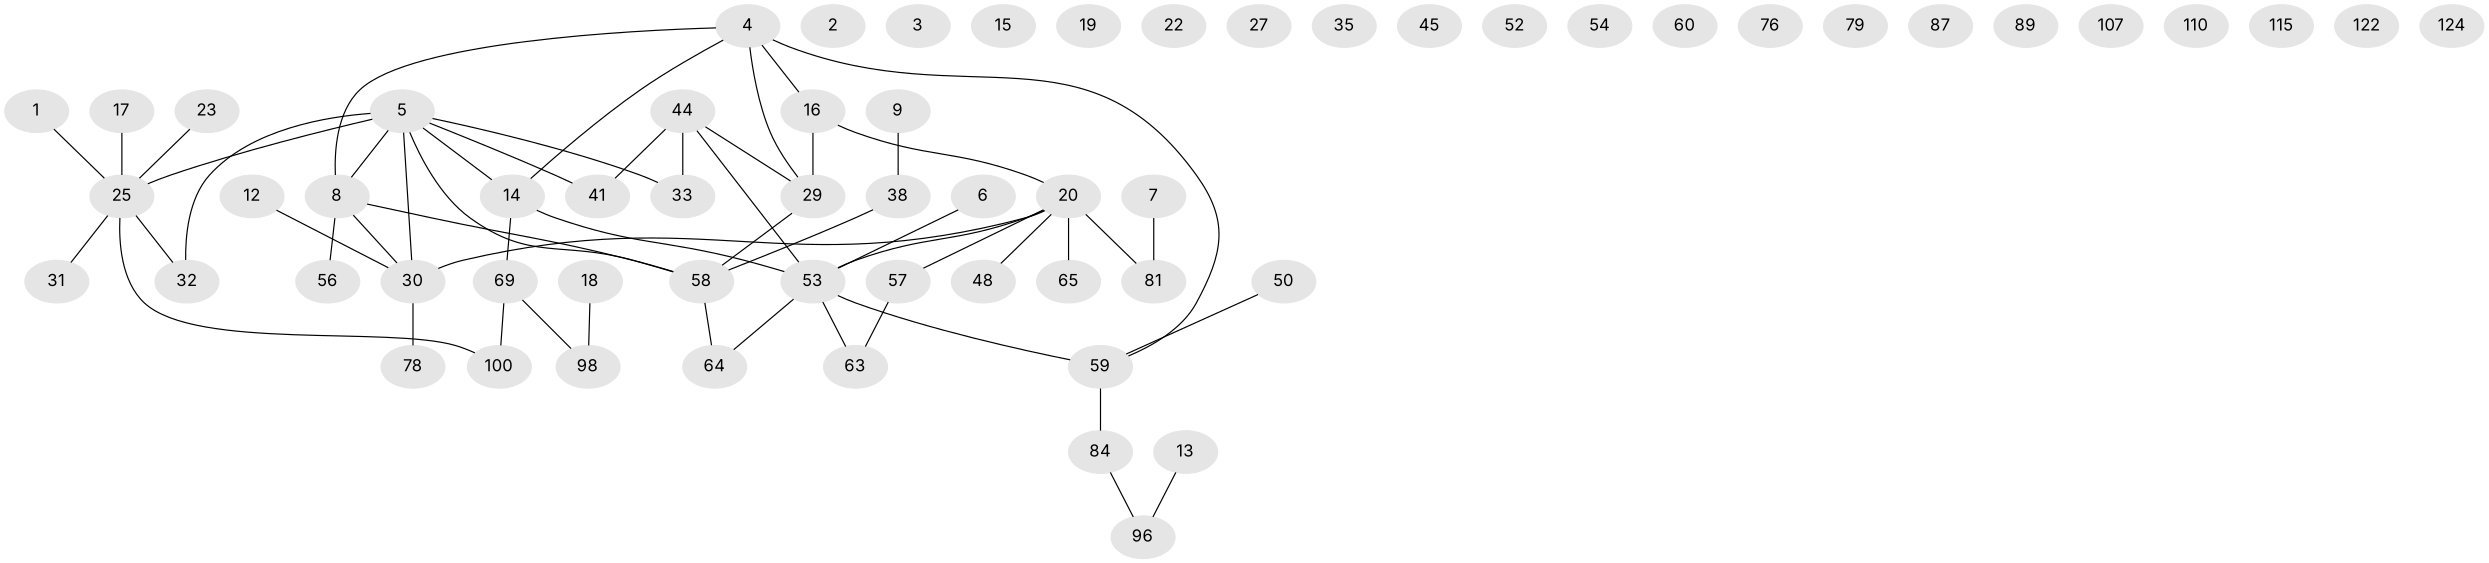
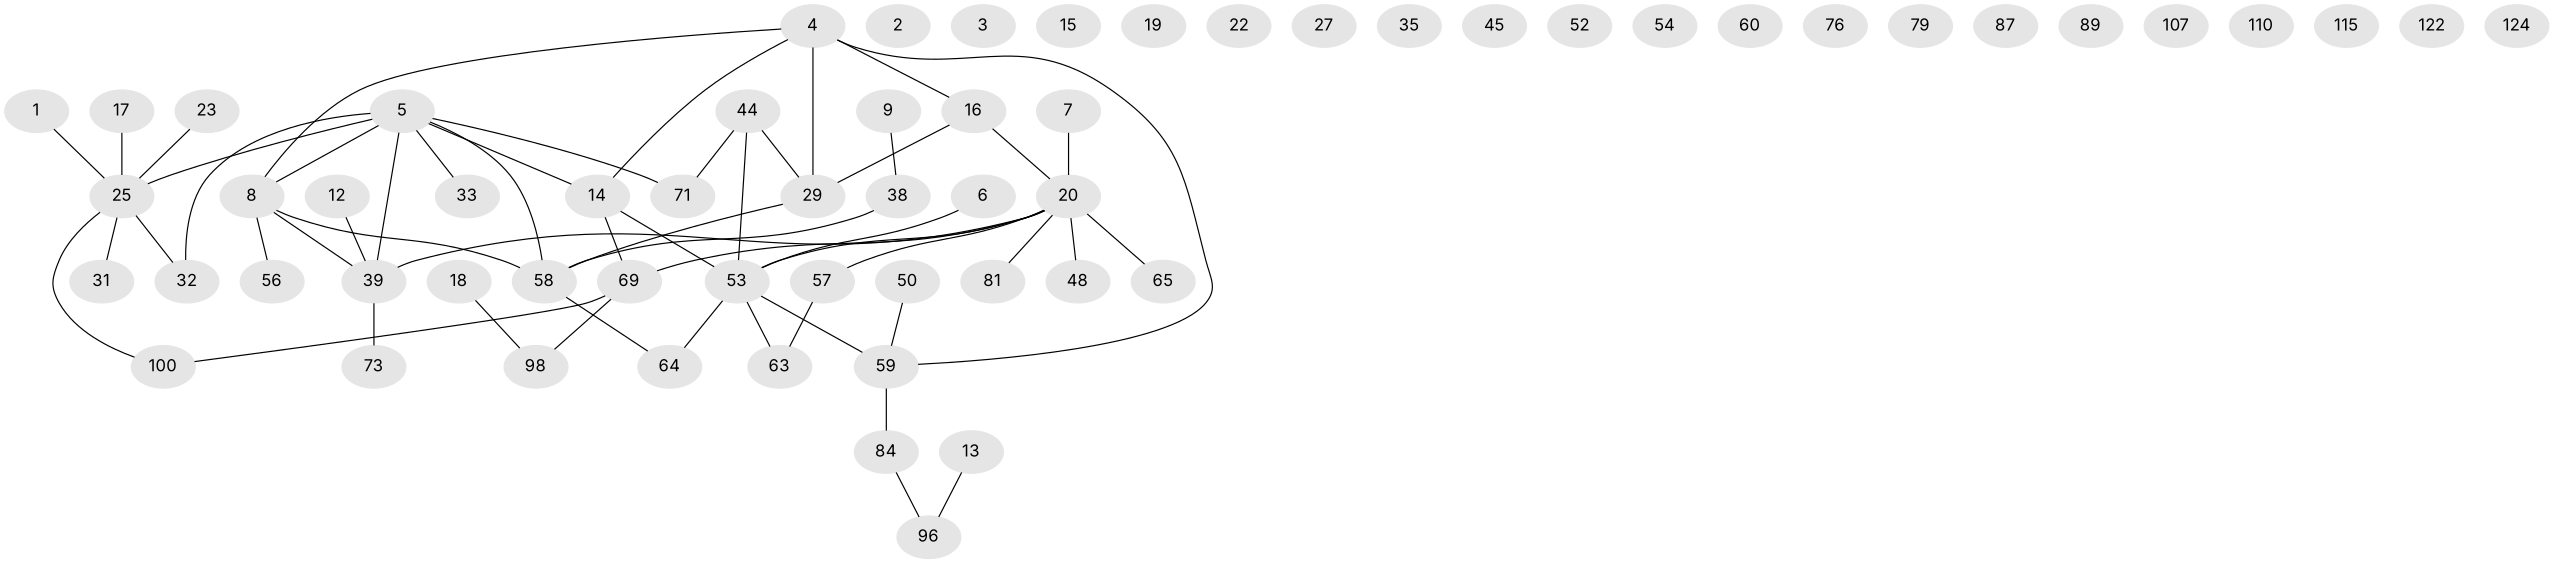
edge "44" -- "33": removed
node "41": label "41" -> "71"
edge "7" -- "81": now "7" -- "20"
edge "20" -- "69": added
node "30": label "30" -> "39"
node "78": label "78" -> "73"
